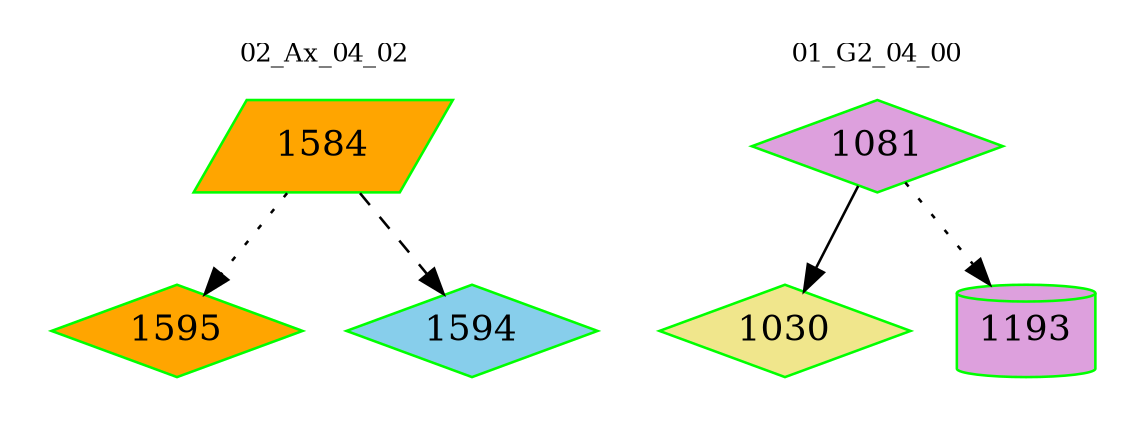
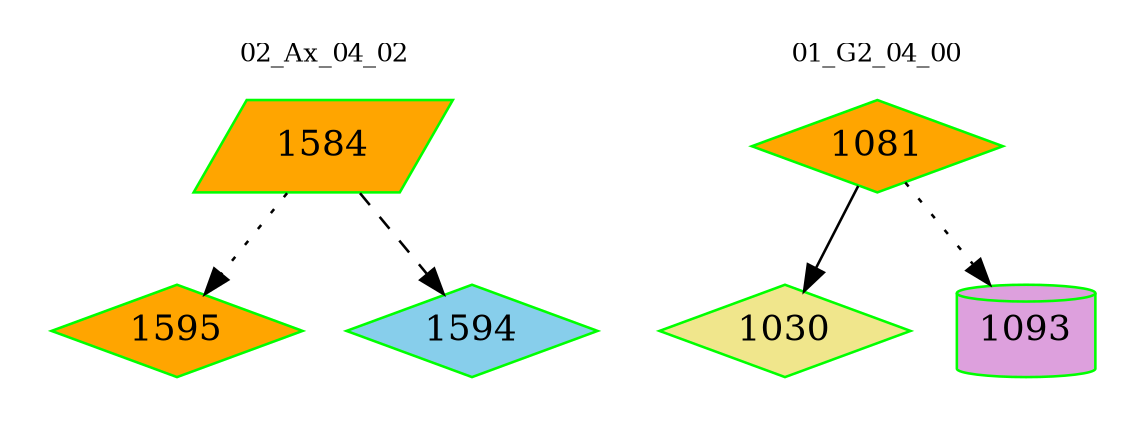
node "1081": fillcolor plum -> orange
node "1193": label "1193" -> "1093"
